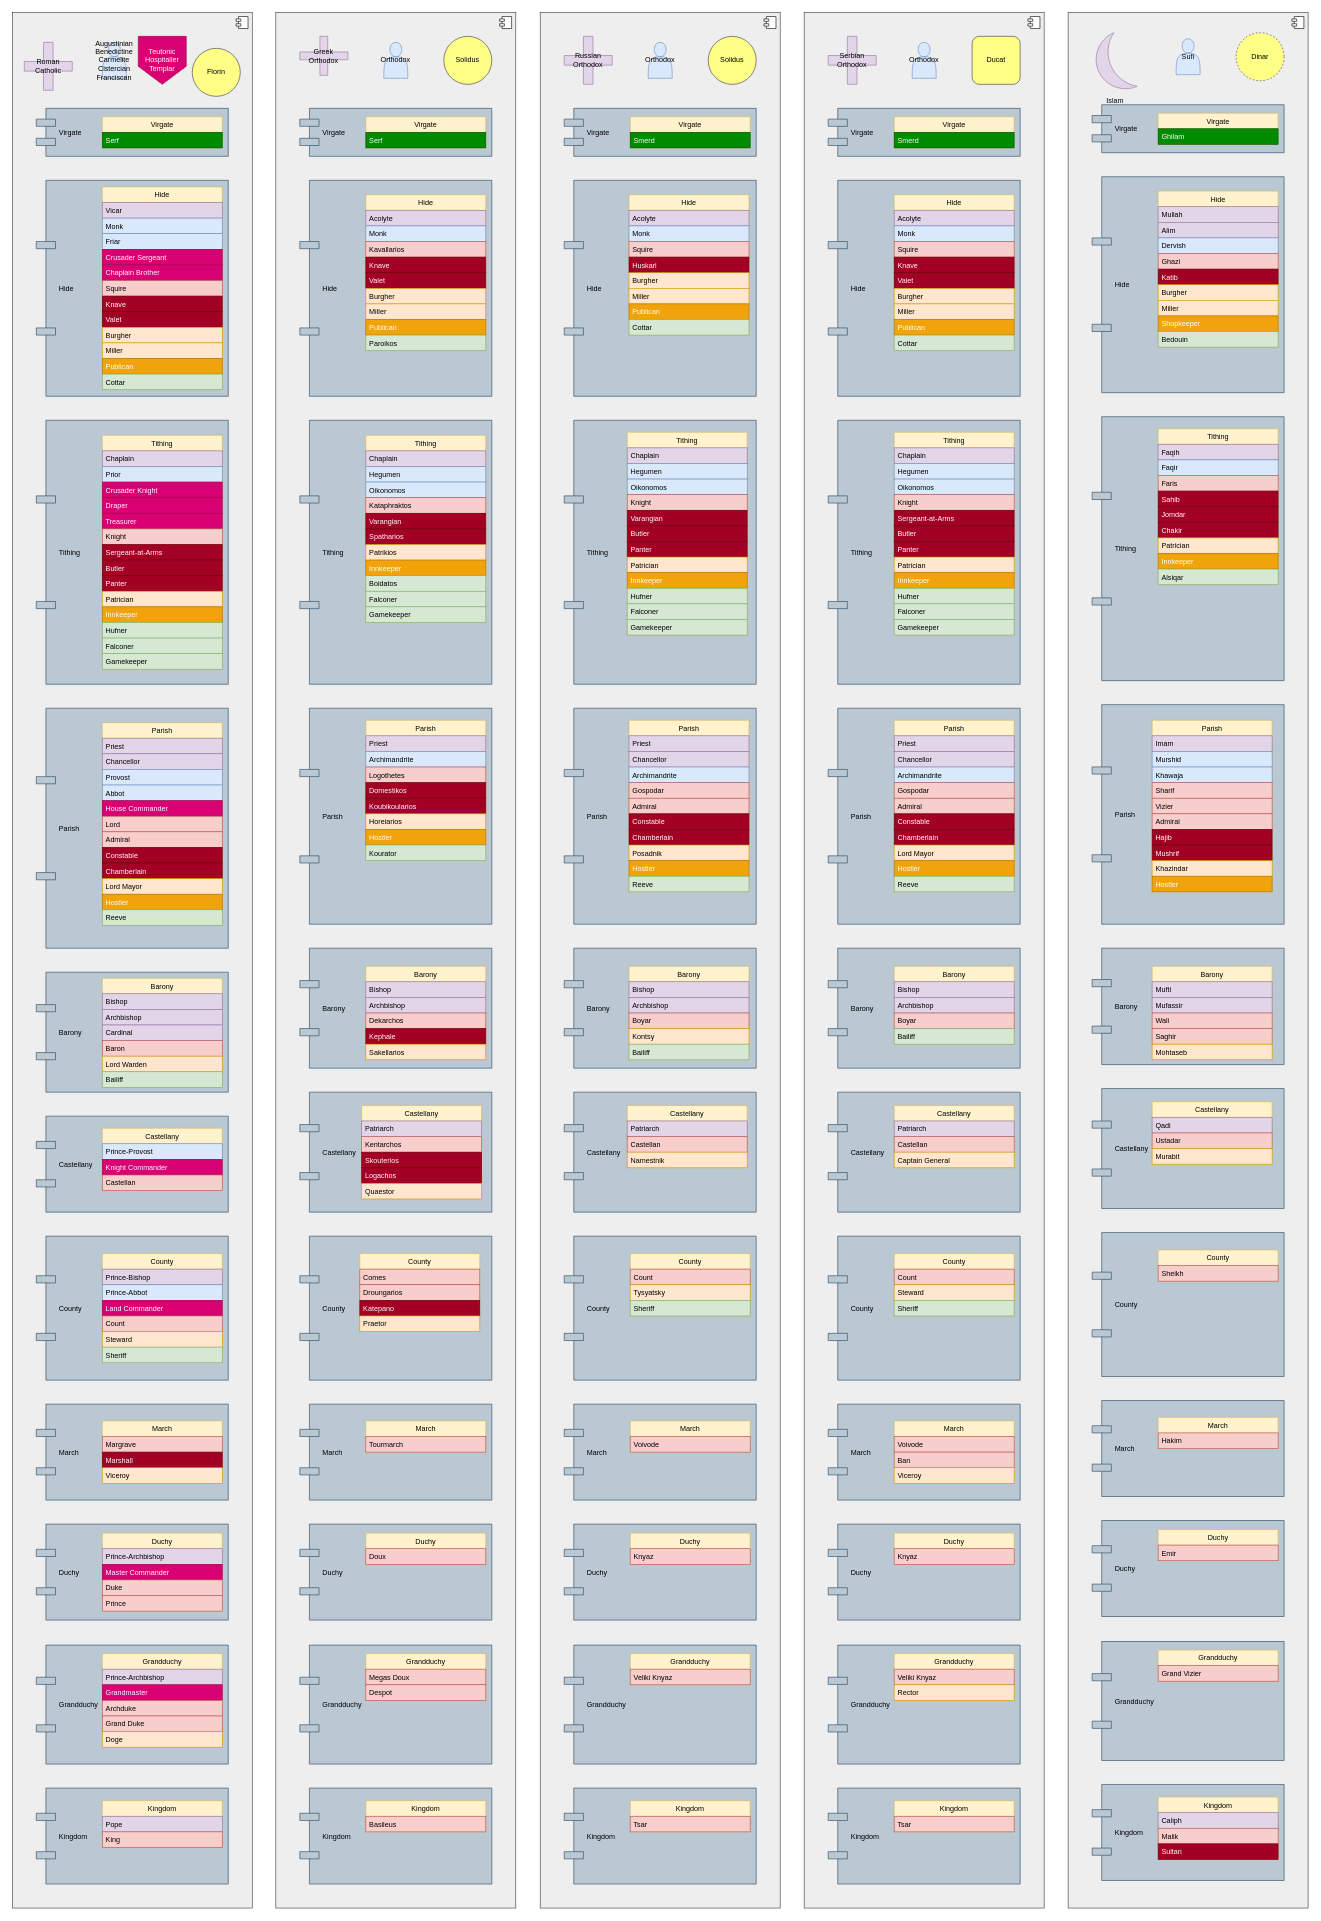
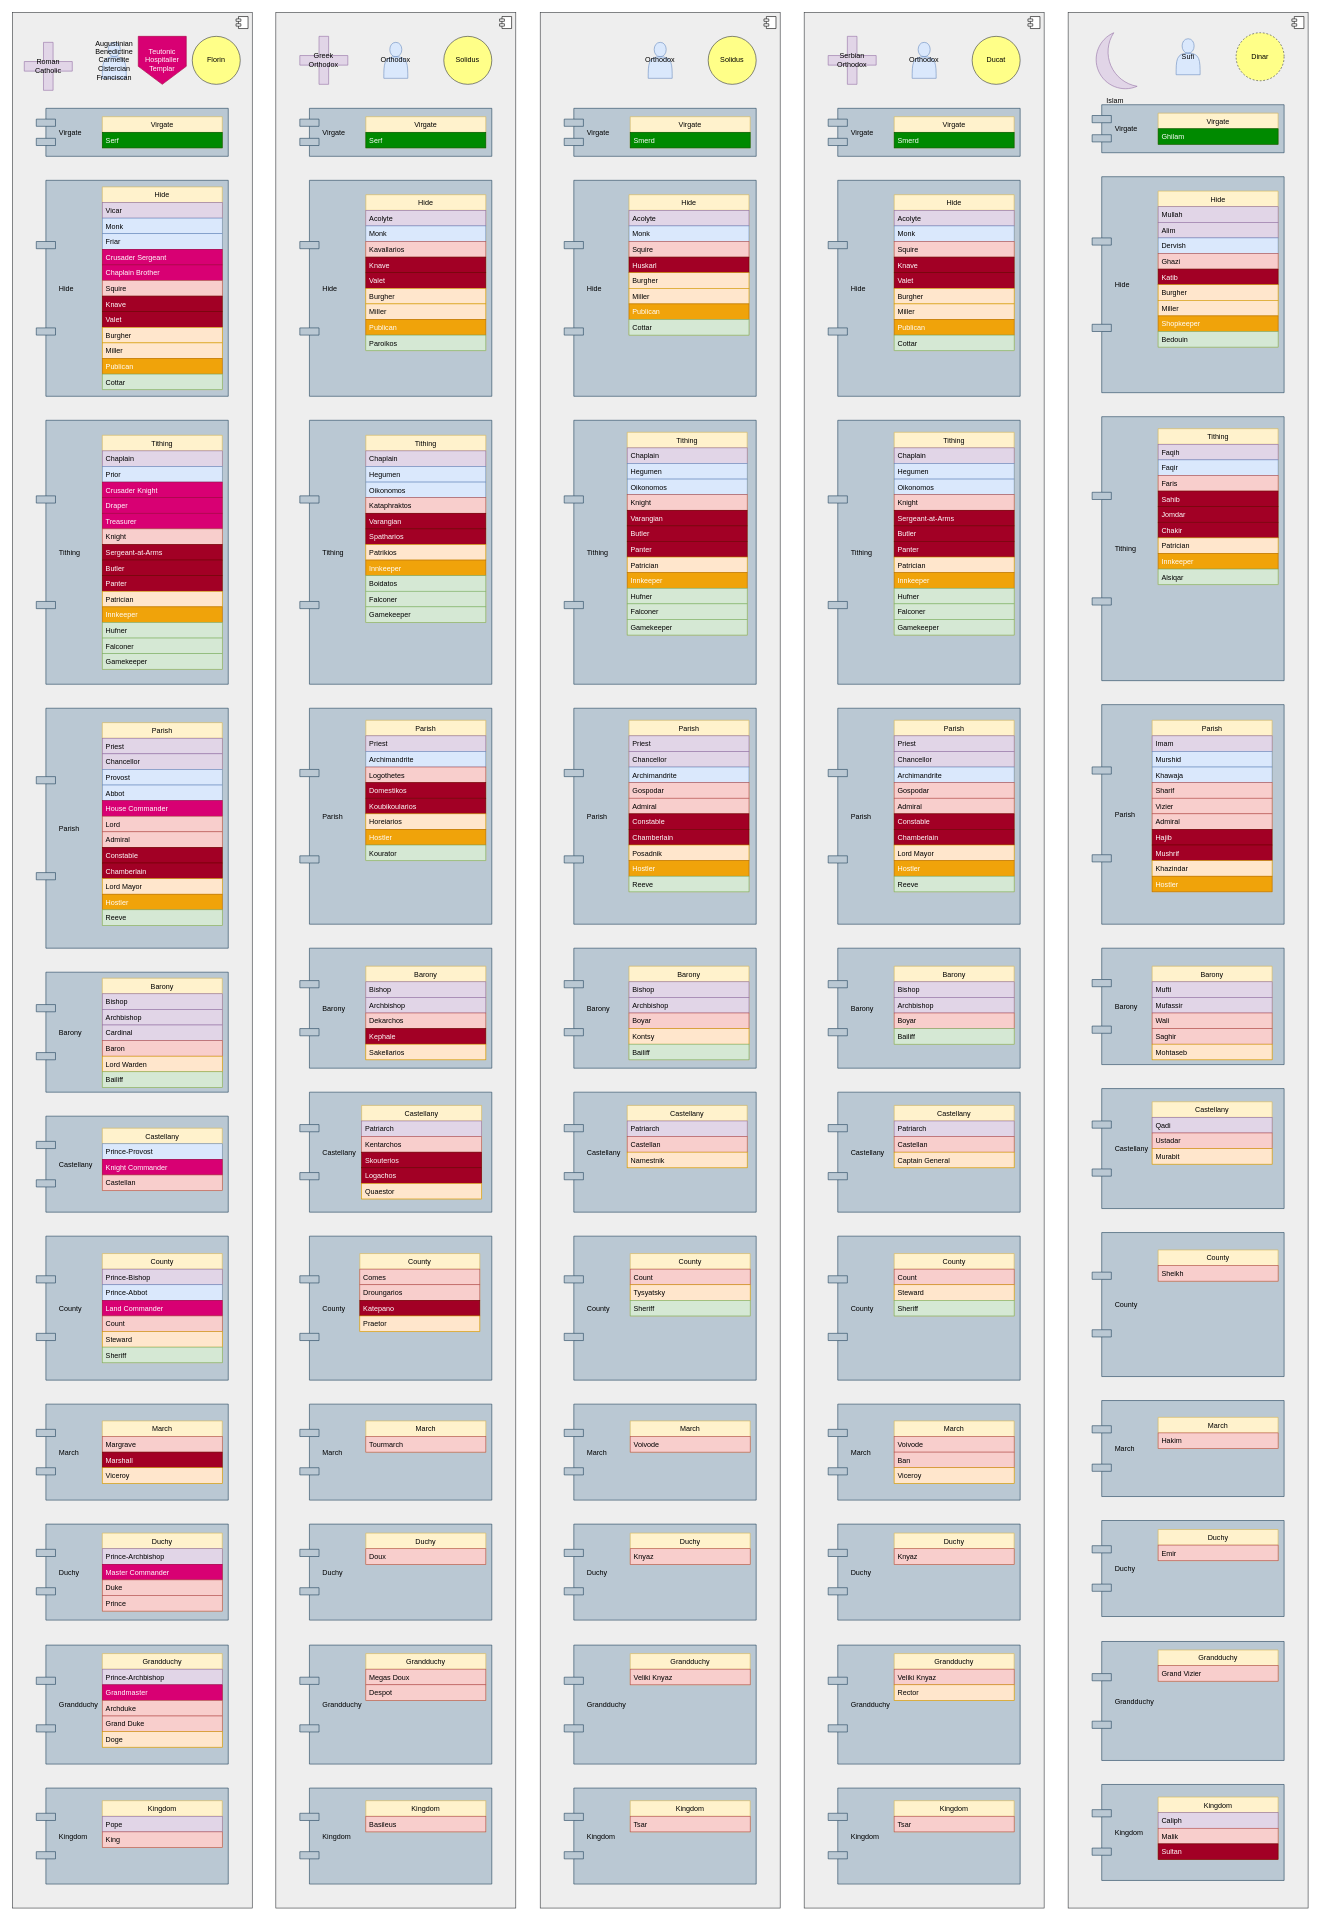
node "Greek Orthodox": size 48x39 -> 48x48
node "Russian Orthodox": removed
node "Ducat": shape rounded rectangle -> ellipse
node "Florin": moved (216, 72) -> (216, 60)
